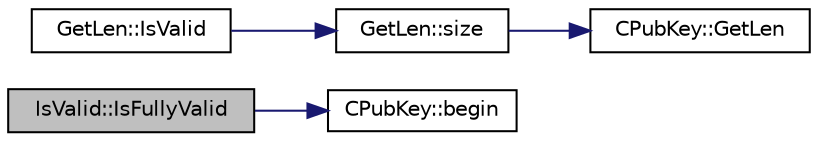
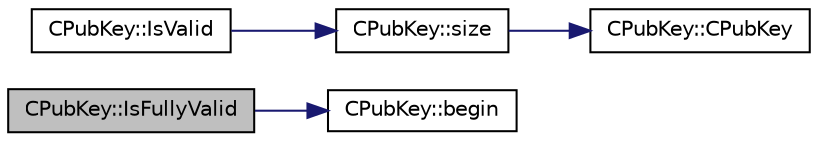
node "GetLen::IsValid": label "GetLen::IsValid" -> "CPubKey::IsValid"
node "GetLen::size": label "GetLen::size" -> "CPubKey::size"
node "CPubKey::GetLen": label "CPubKey::GetLen" -> "CPubKey::CPubKey"
node "IsValid::IsFullyValid": label "IsValid::IsFullyValid" -> "CPubKey::IsFullyValid"
